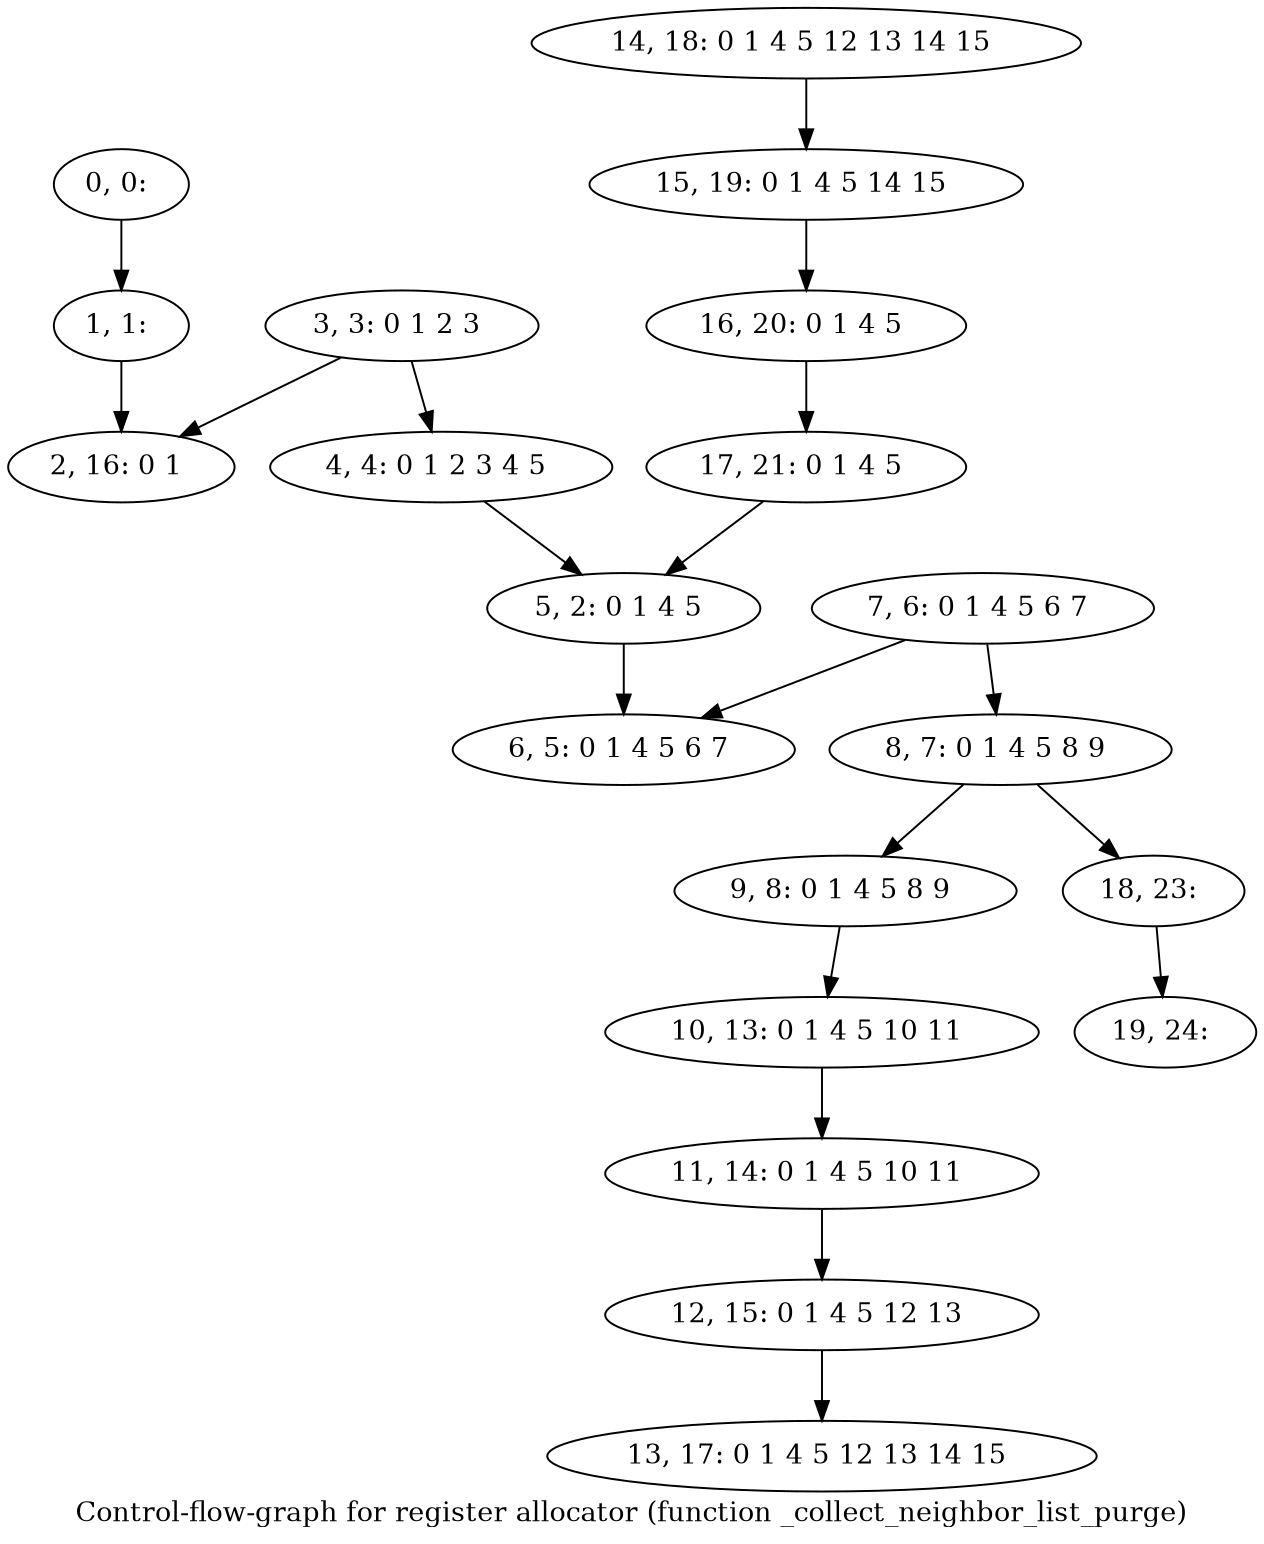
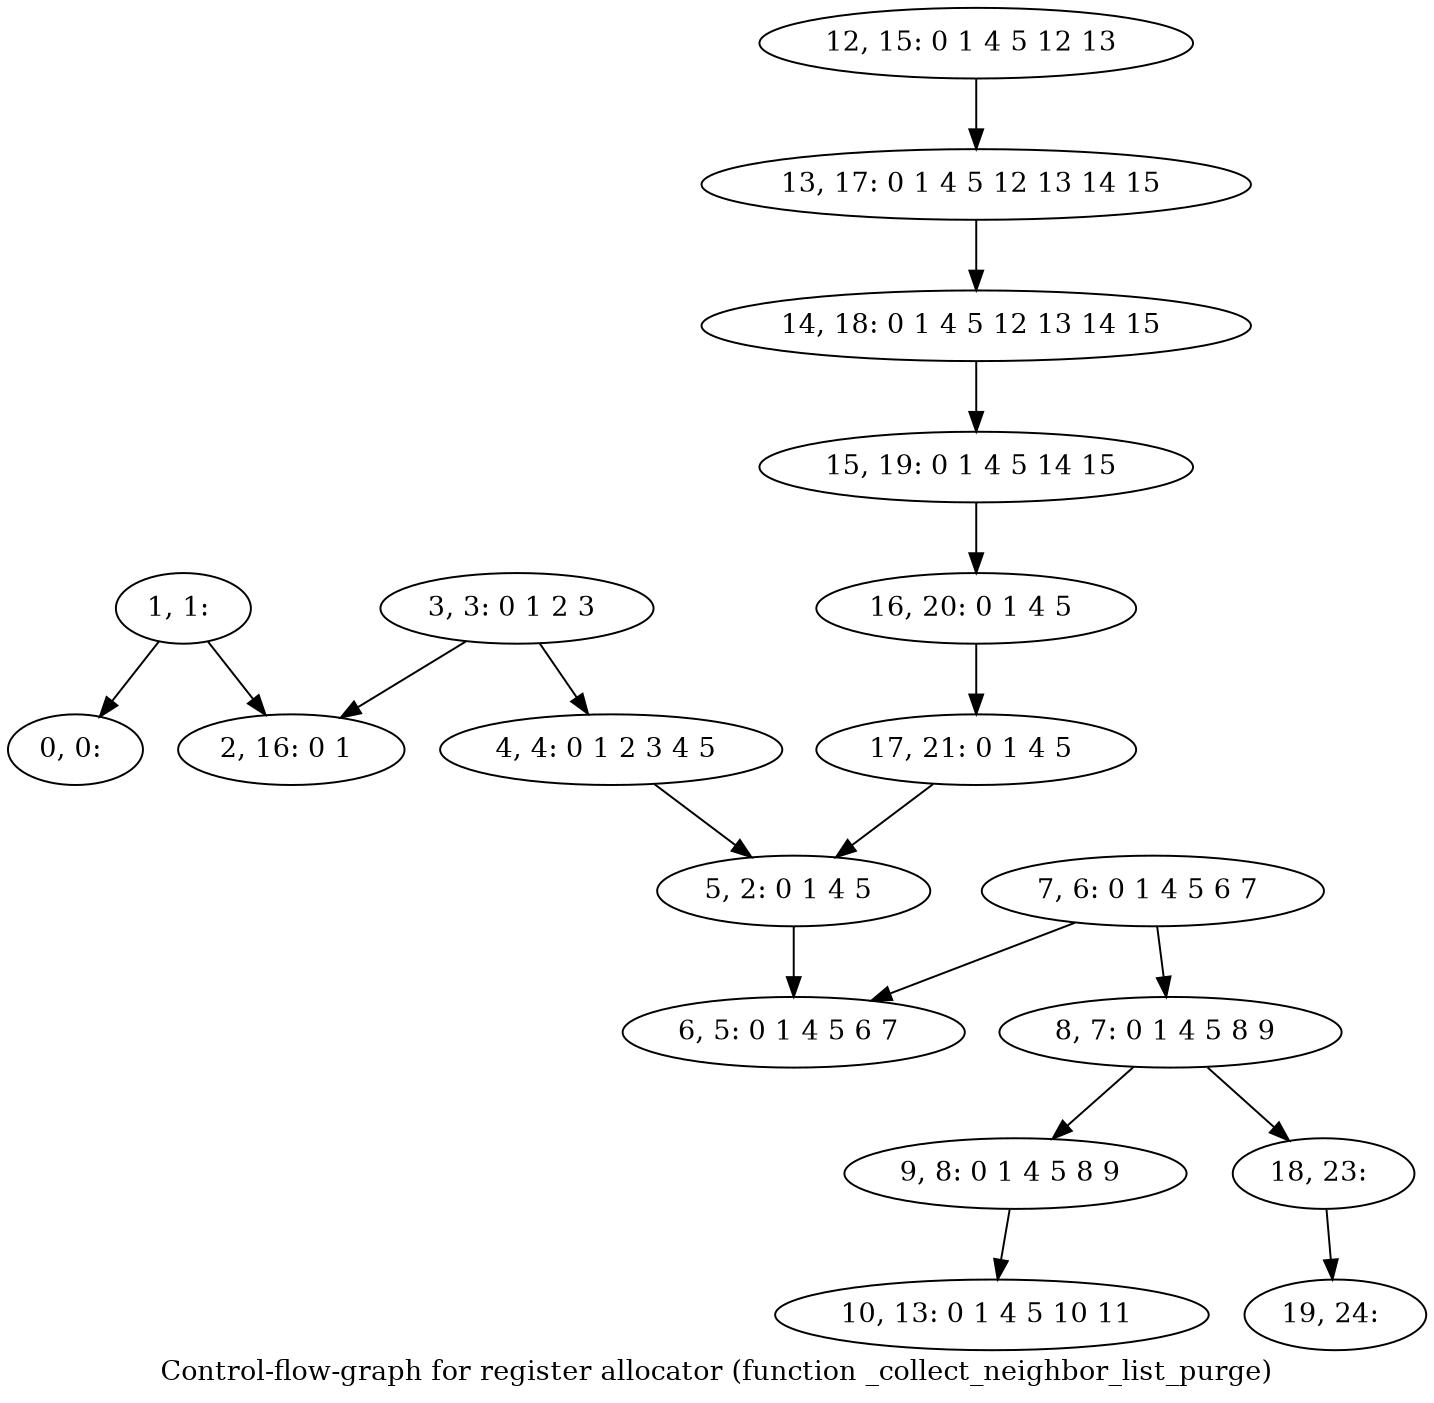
edge "0, 0:" -> "1, 1:": reversed
edge "13, 17: 0 1 4 5 12 13 14 15" -> "14, 18: 0 1 4 5 12 13 14 15": added
node "11, 14: 0 1 4 5 10 11": removed
